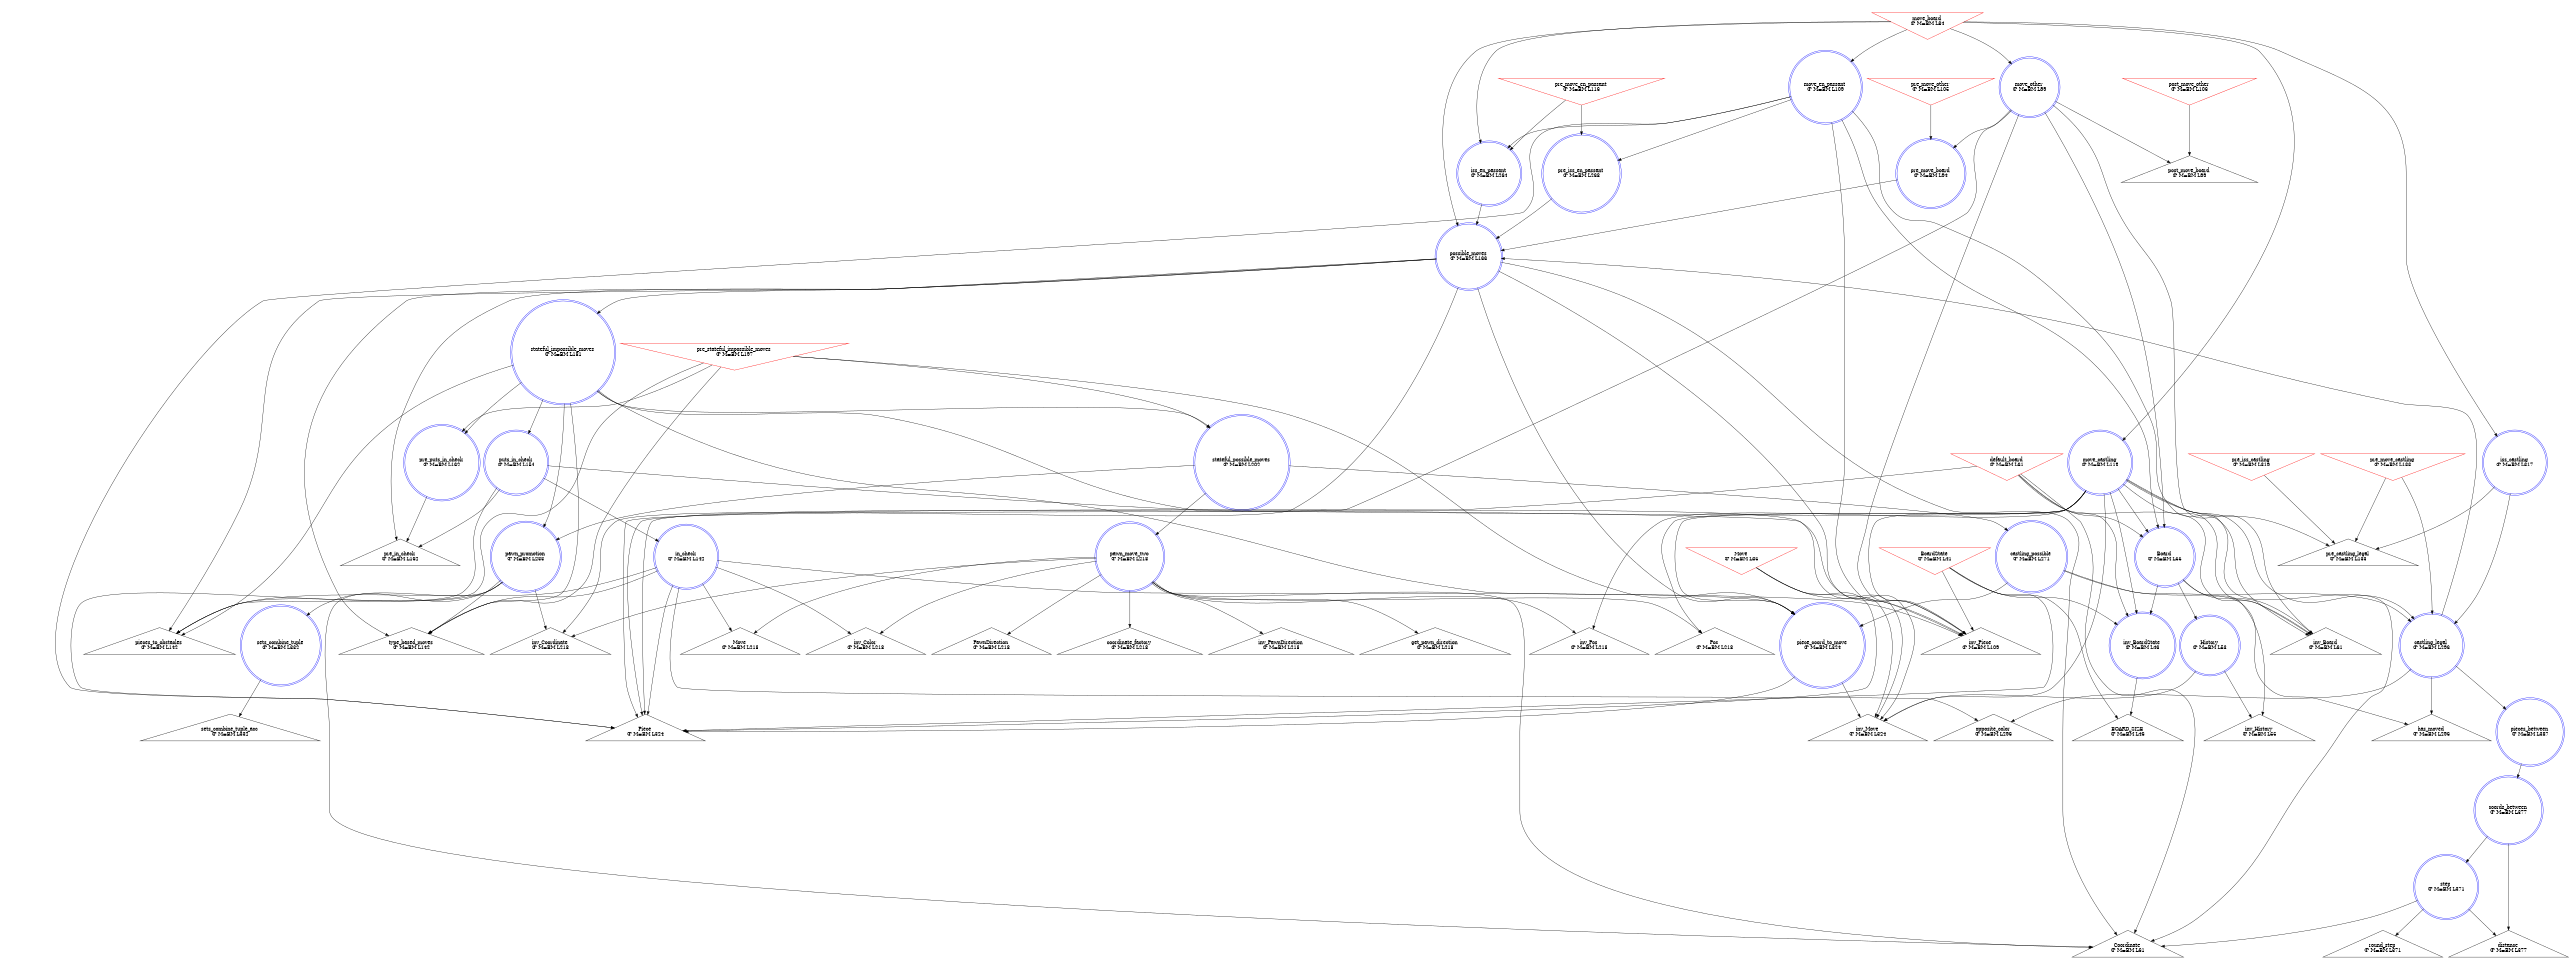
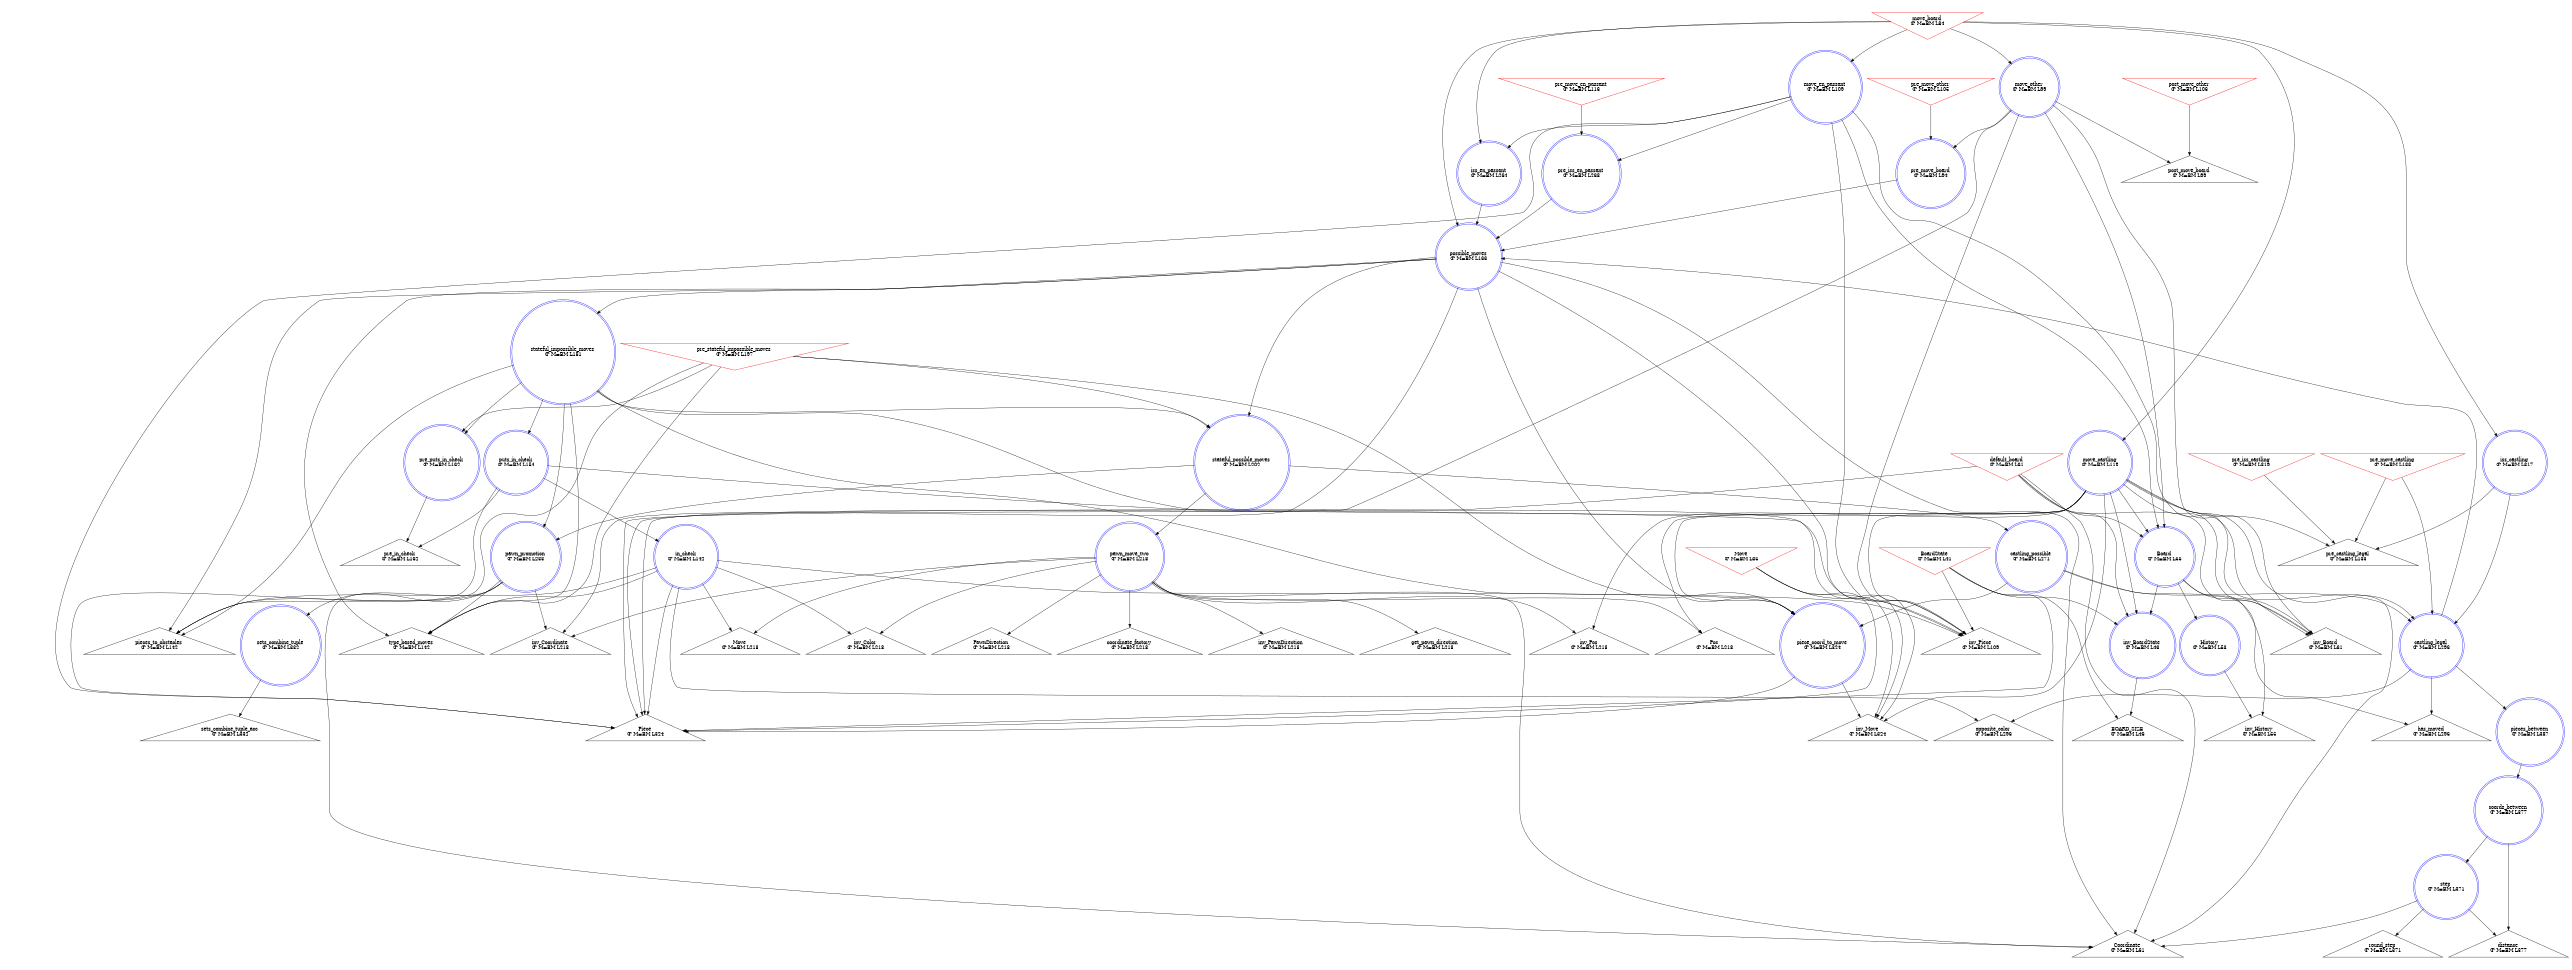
edge "pre_move_en_passant @ M=BM L116" -> "iss_en_passant @ M=BM L264": removed
edge "possible_moves @ M=BM L166" -> "pre_in_check @ M=BM L162": now "possible_moves @ M=BM L166" -> "stateful_possible_moves @ M=BM L202"
edge "History @ M=BM L53" -> "inv_Move @ M=BM L324": removed
